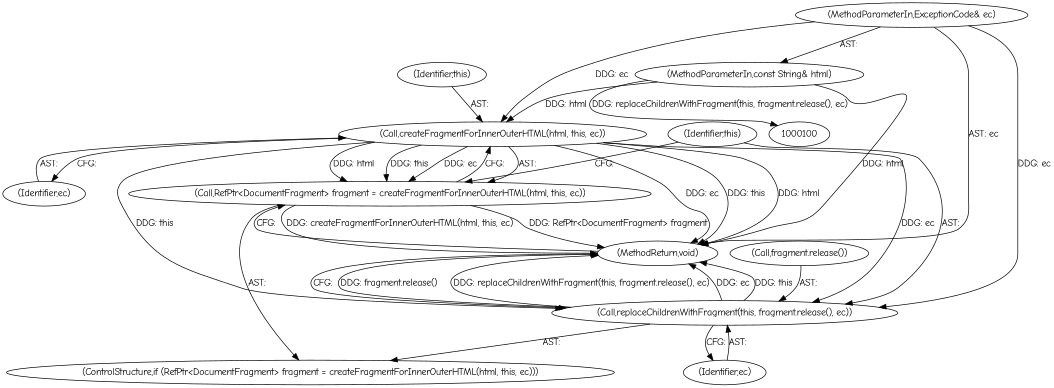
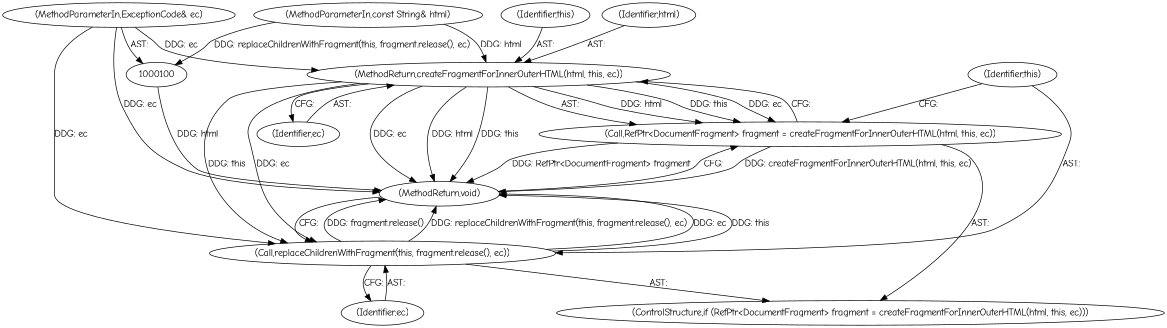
node "(Identifier,html)": added
edge "(MethodParameterIn,ExceptionCode& ec)" -> "(MethodParameterIn,const String& html)": now "(MethodParameterIn,ExceptionCode& ec)" -> "1000100"
node "(Call,createFragmentForInnerOuterHTML(html, this, ec))": label "(Call,createFragmentForInnerOuterHTML(html, this, ec))" -> "(MethodReturn,createFragmentForInnerOuterHTML(html, this, ec))"
edge "(MethodParameterIn,ExceptionCode& ec)" -> "(MethodReturn,void)": label "AST: ec" -> "DDG: ec"
edge "(MethodParameterIn,const String& html)" -> "(MethodReturn,void)": now "1000100" -> "(MethodReturn,void)"
node "(Call,fragment.release())": removed
